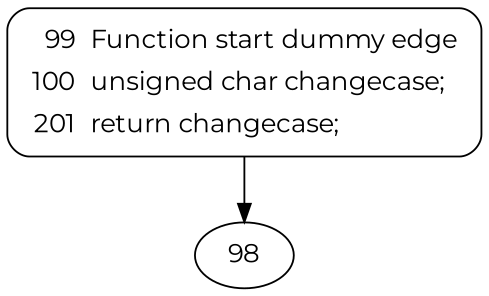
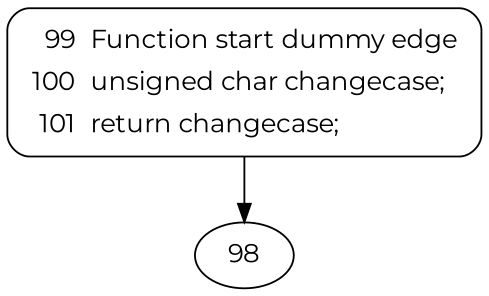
node "99": text "201" -> "101"
